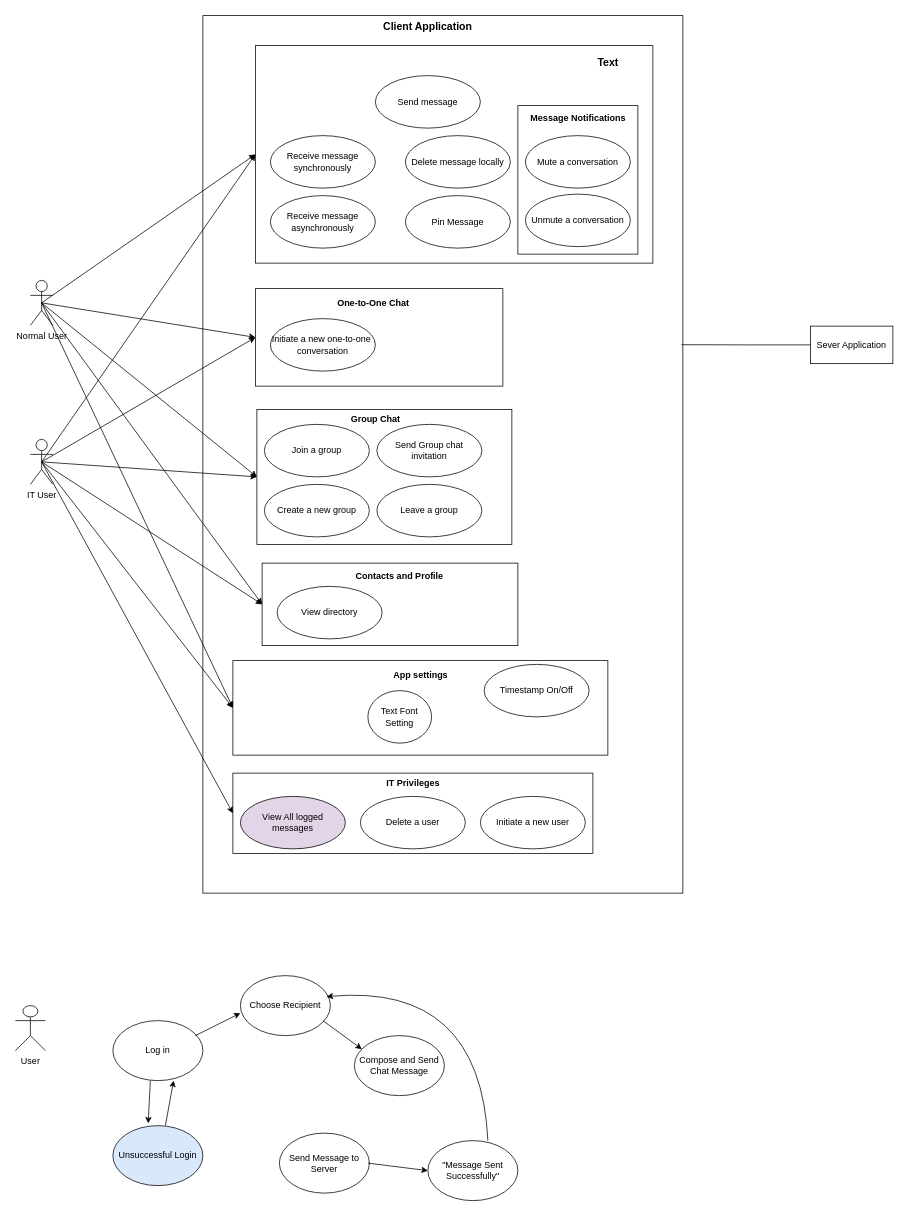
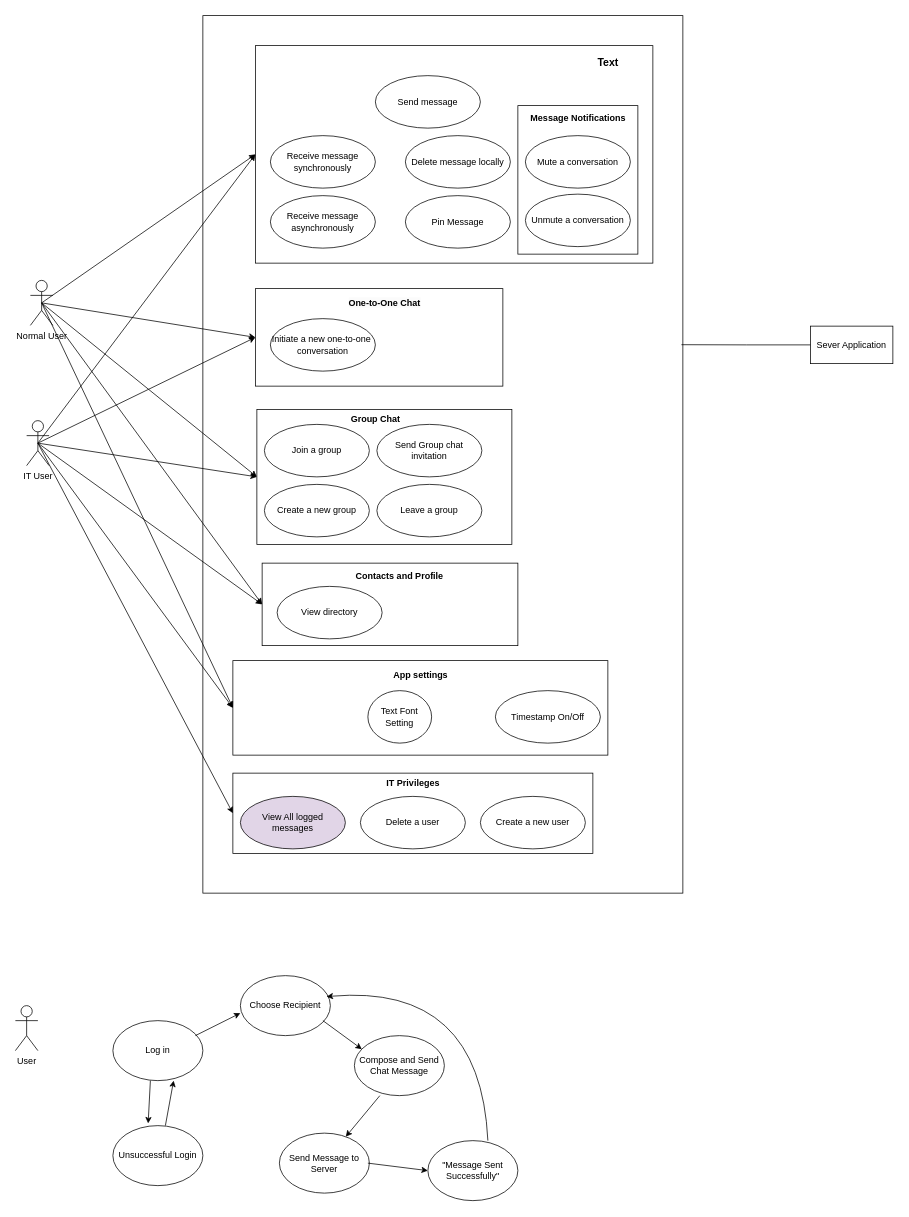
node "Client Application": removed
node "One-to-One Chat": moved (373, 303) -> (384, 303)
node "IT User": moved (42, 462) -> (38, 443)
node "Timestamp On/Off": moved (537, 690) -> (548, 717)
node "Initiate a new user": label "Initiate a new user" -> "Create a new user"
node "User": size 30x45 -> 23x45
edge "Compose and Send Chat Message" -> "Send Message to Server": added
node "Unsuccessful Login": fillcolor #dae8fc -> #ffffff
